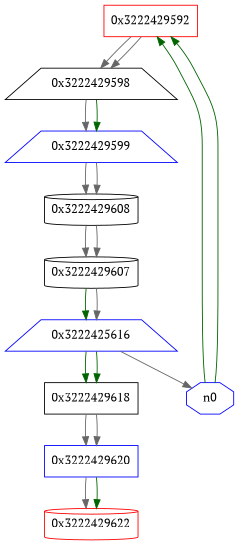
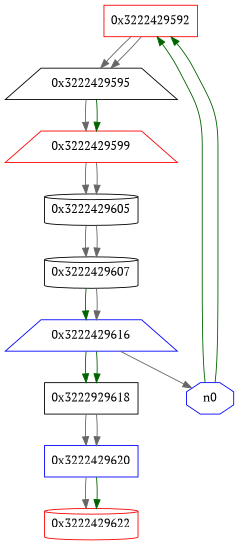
node "0x3222429598": label "0x3222429598" -> "0x3222429595"
node "0x3222429599": color blue -> red
node "0x3222429608": label "0x3222429608" -> "0x3222429605"
node "0x3222425616": label "0x3222425616" -> "0x3222429616"
node "0x3222429618": label "0x3222429618" -> "0x3222929618"
